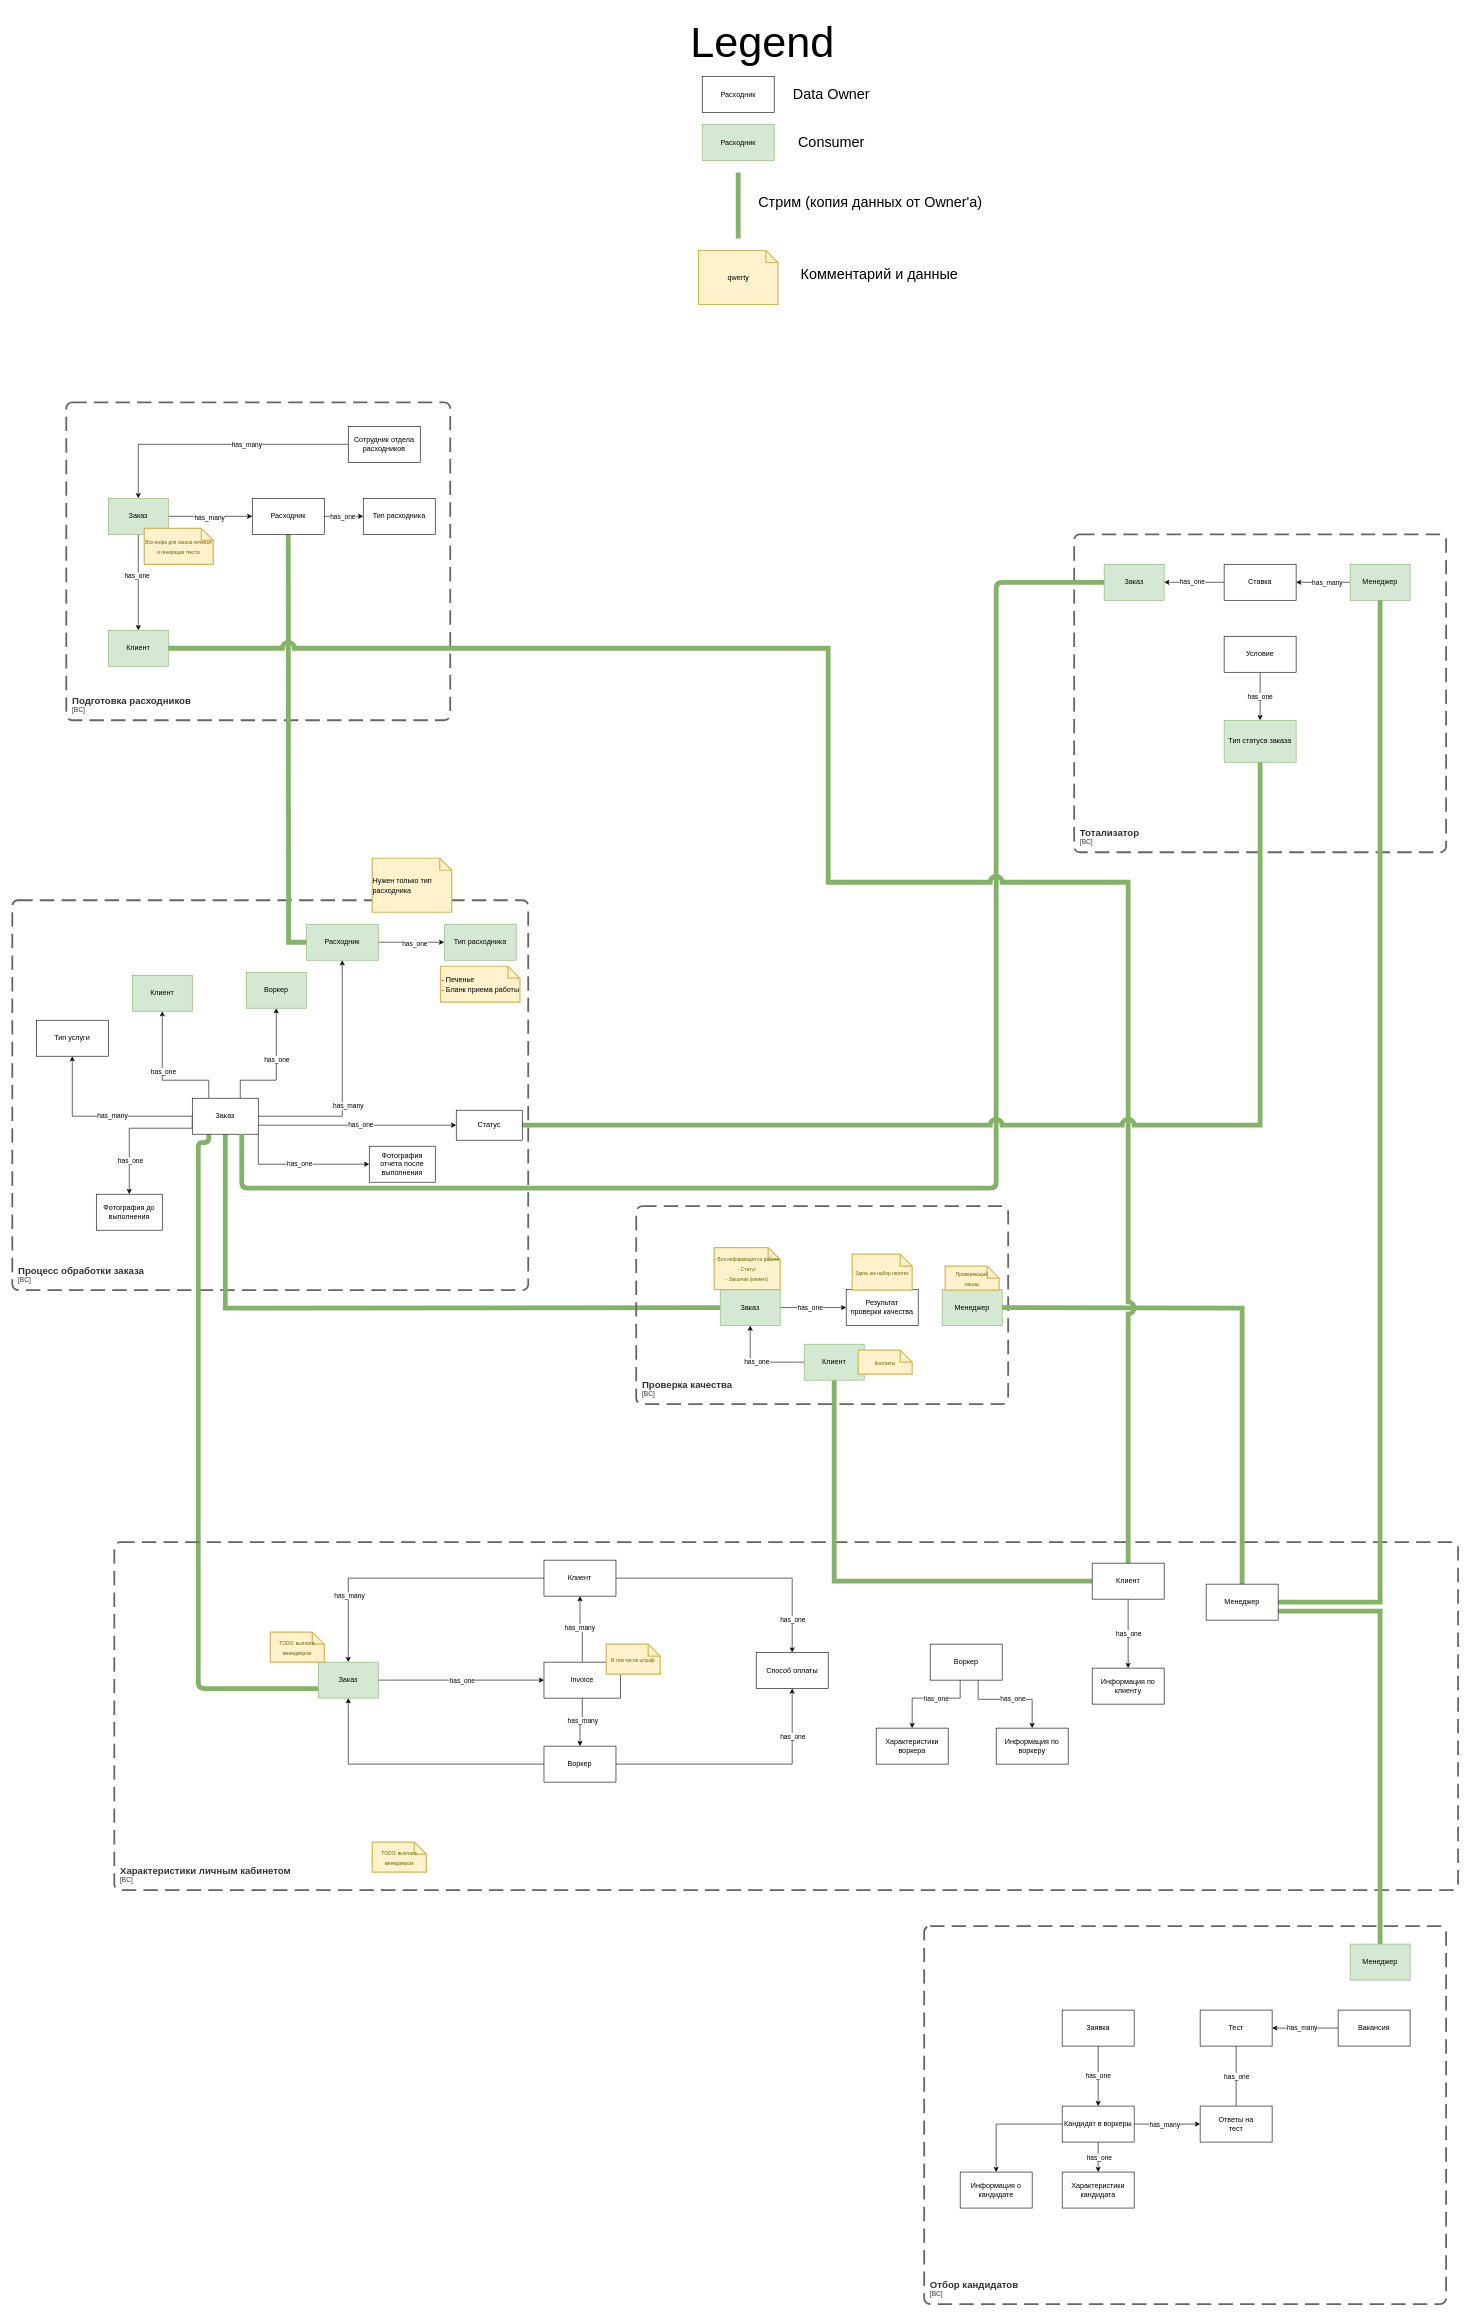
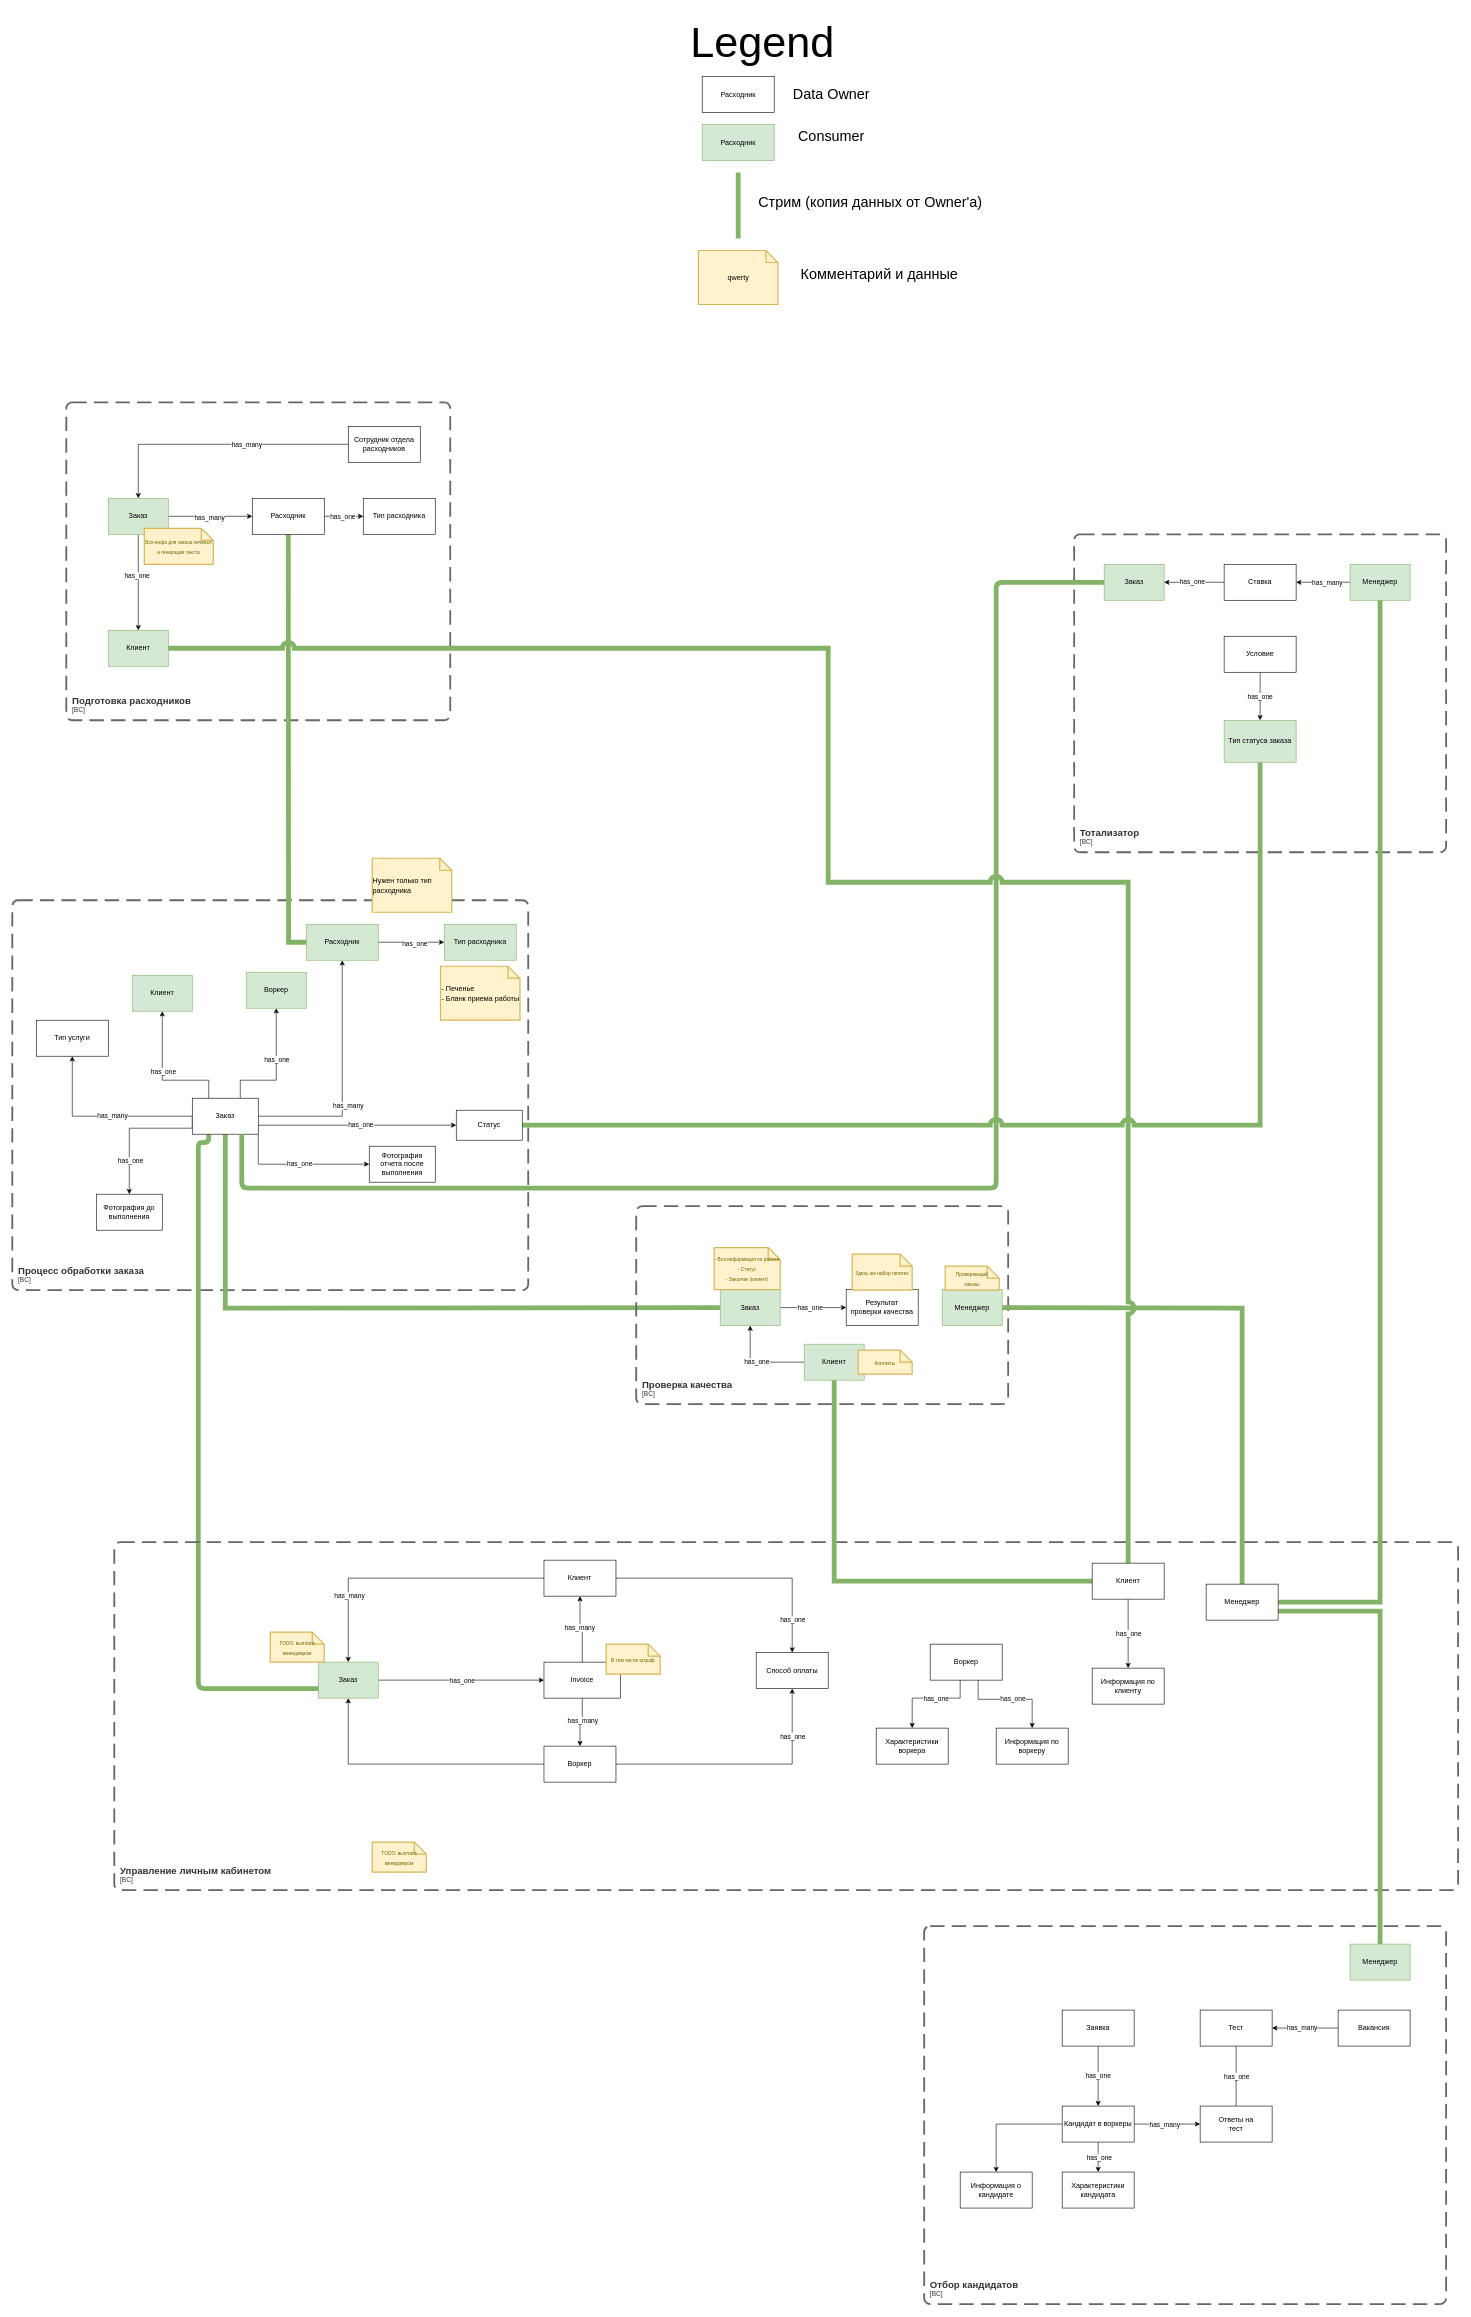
node "Consumer": moved (831, 143) -> (831, 137)
node "- Печенье - Бланк приема работы": size 80x36 -> 80x54
node "Характеристики личным кабинетом [BC]": label "Характеристики личным кабинетом [BC]" -> "Управление личным кабинетом [BC]"
